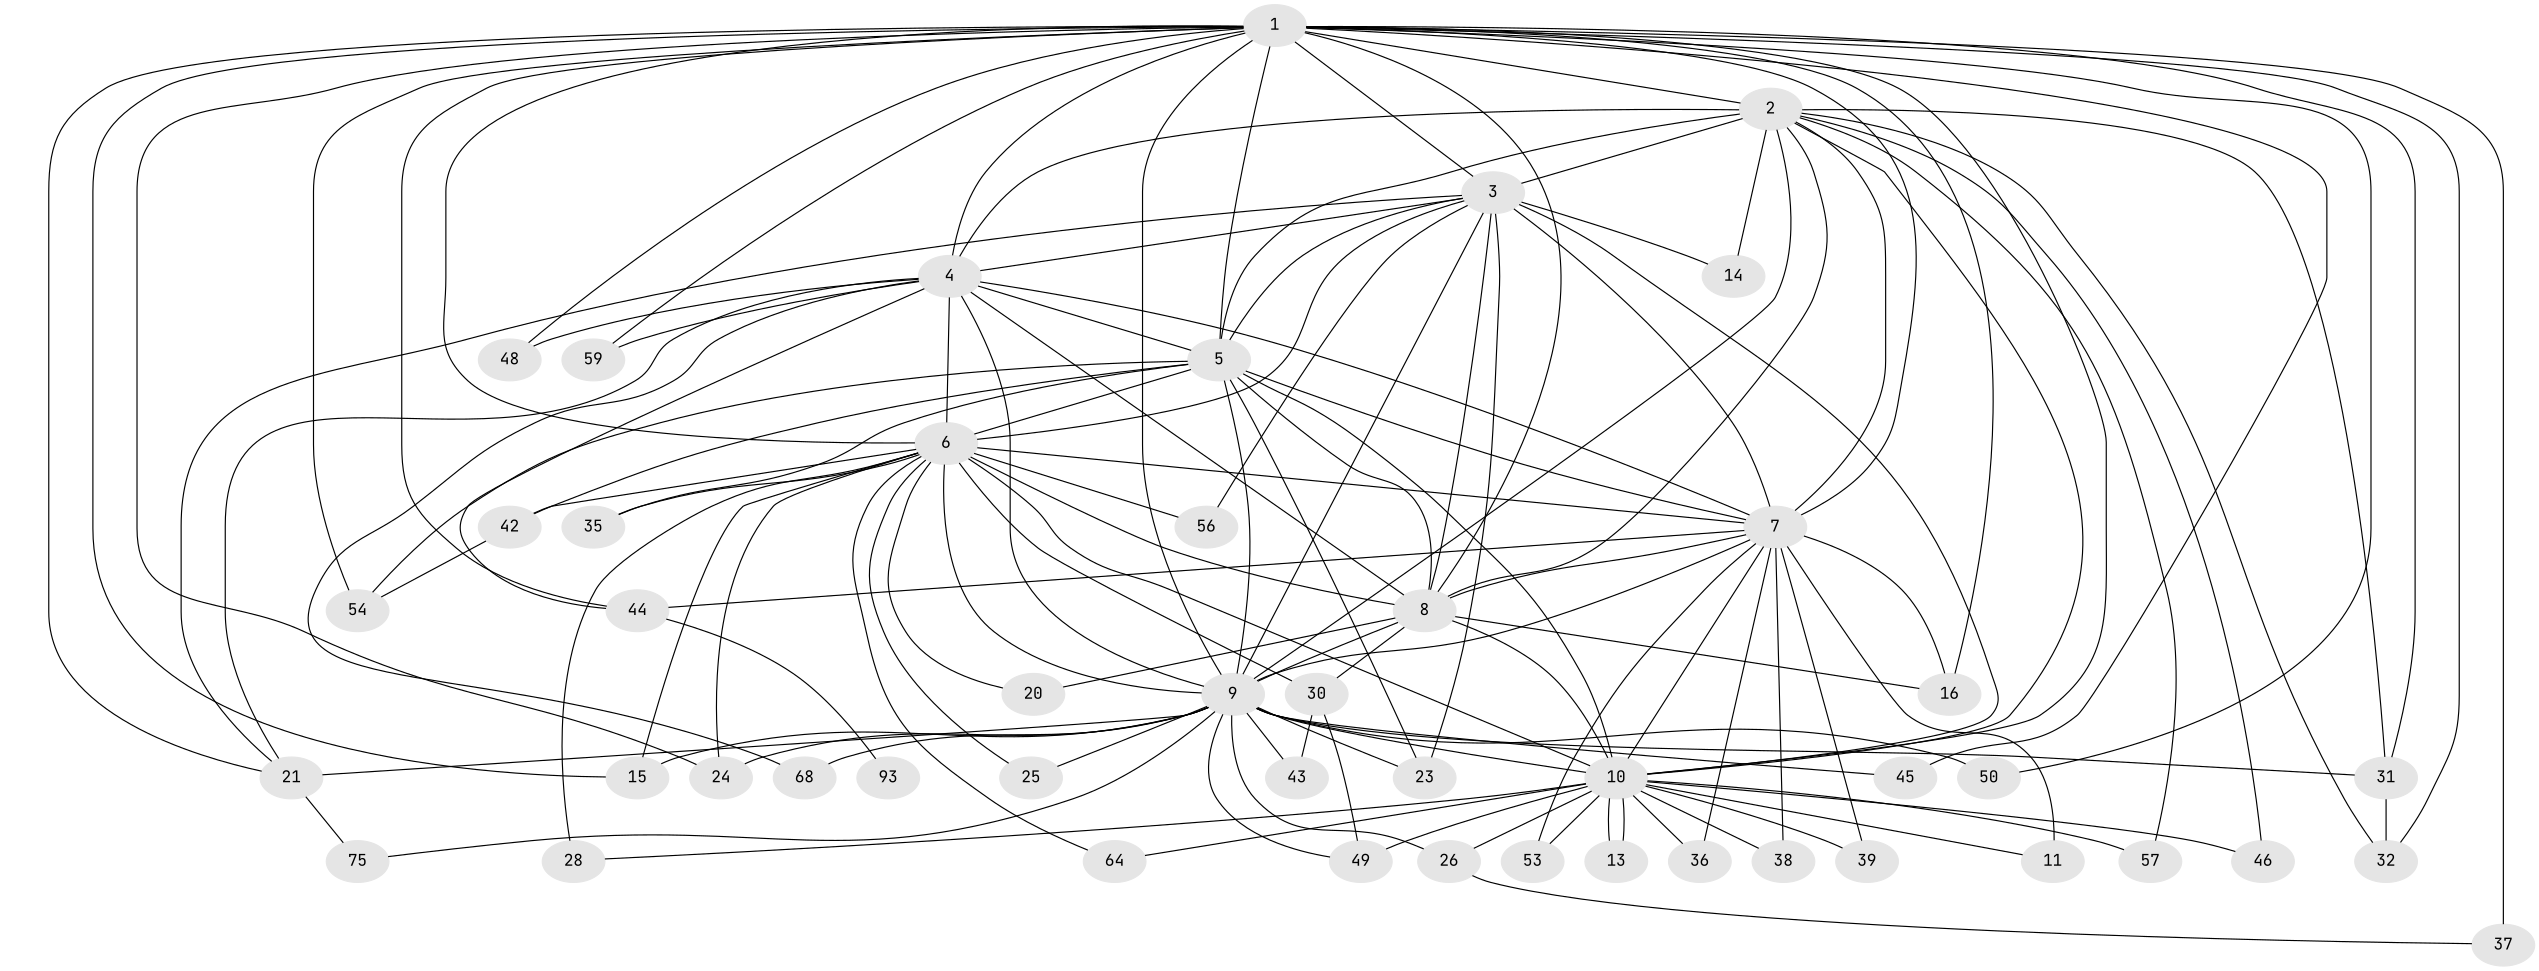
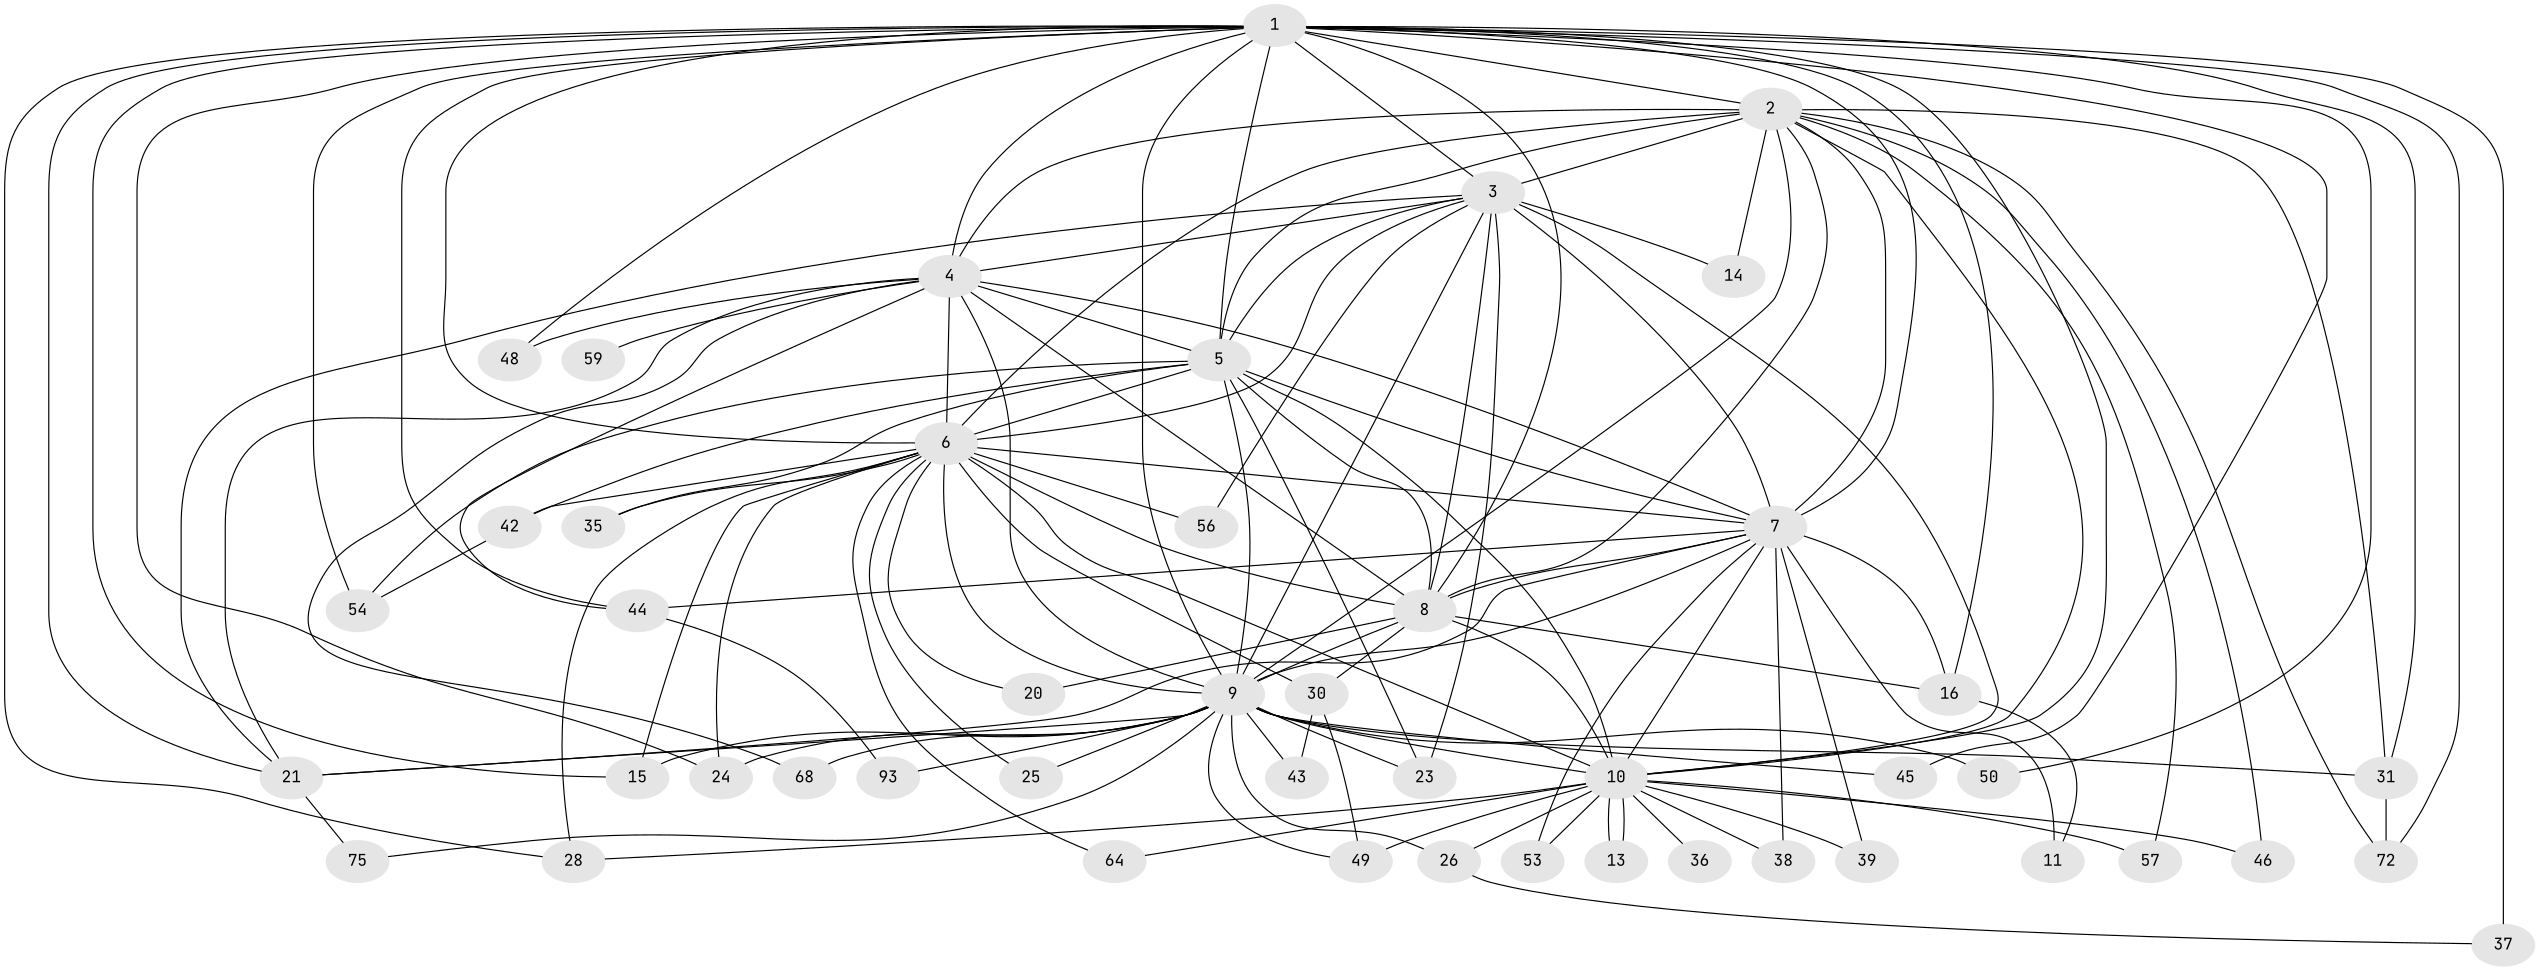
edge "1" -- "59": now "1" -- "28"
edge "2" -- "6": added
edge "7" -- "36": now "7" -- "21"
edge "9" -- "93": added
edge "10" -- "11": now "16" -- "11"
node "32": label "32" -> "72"
